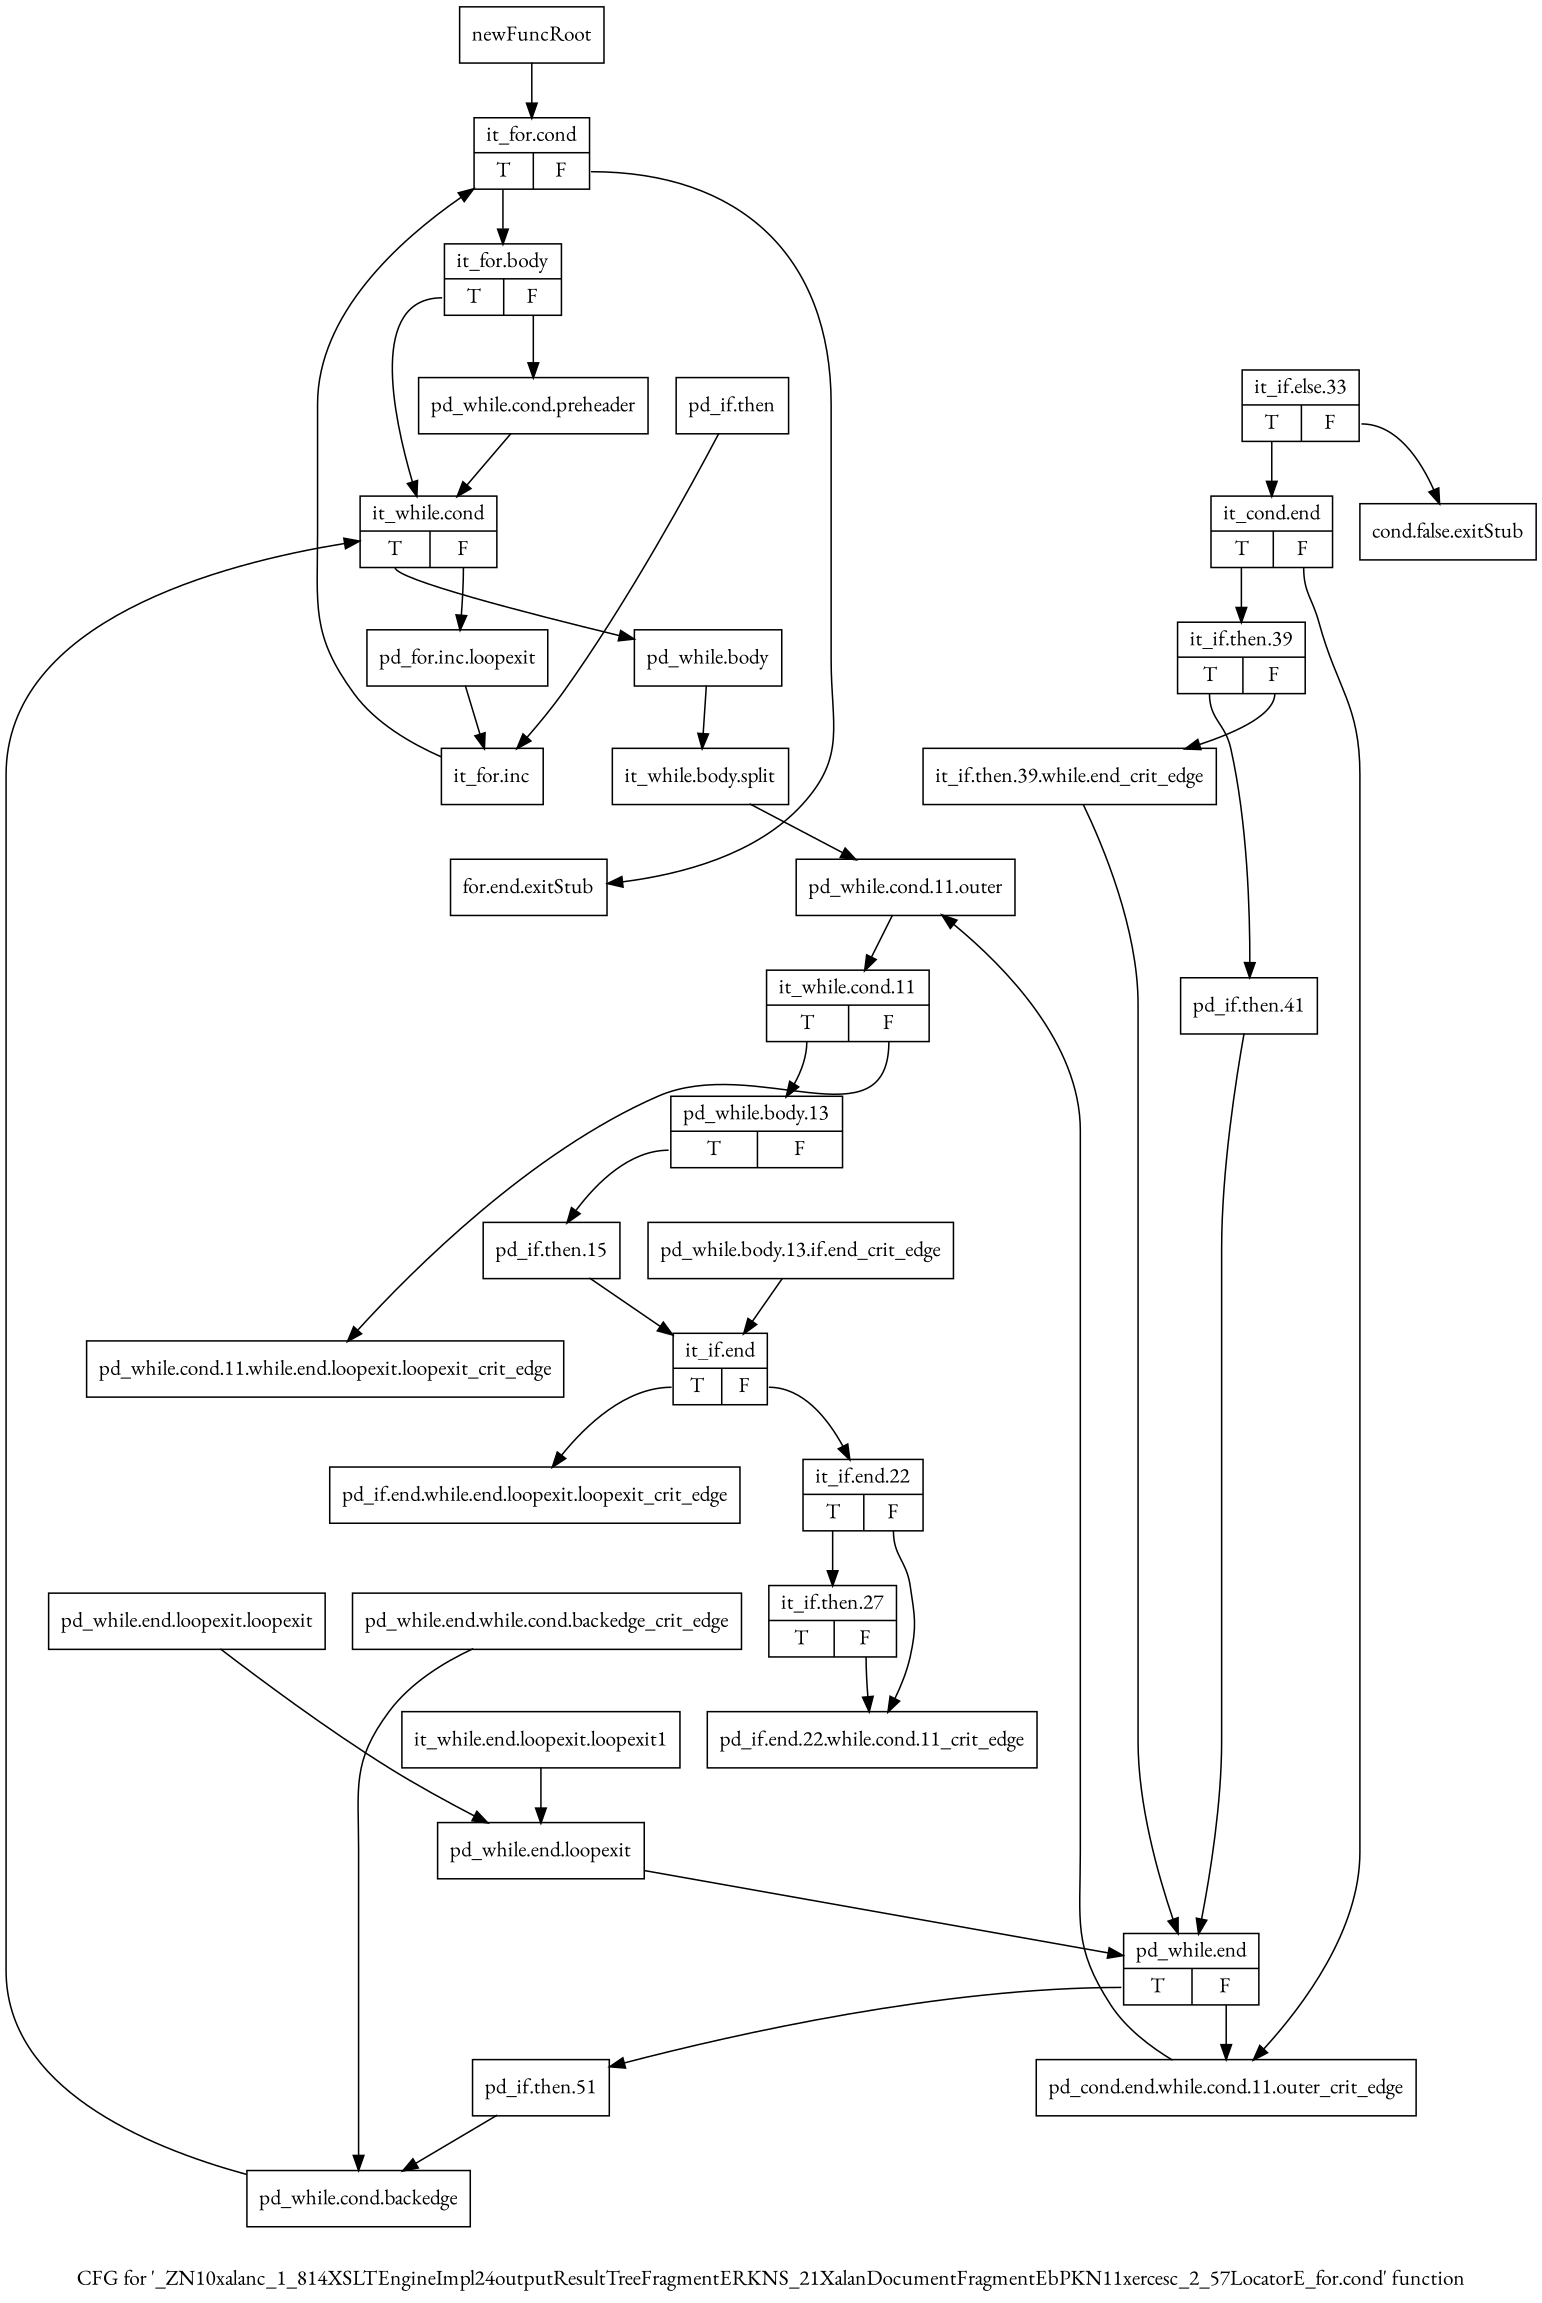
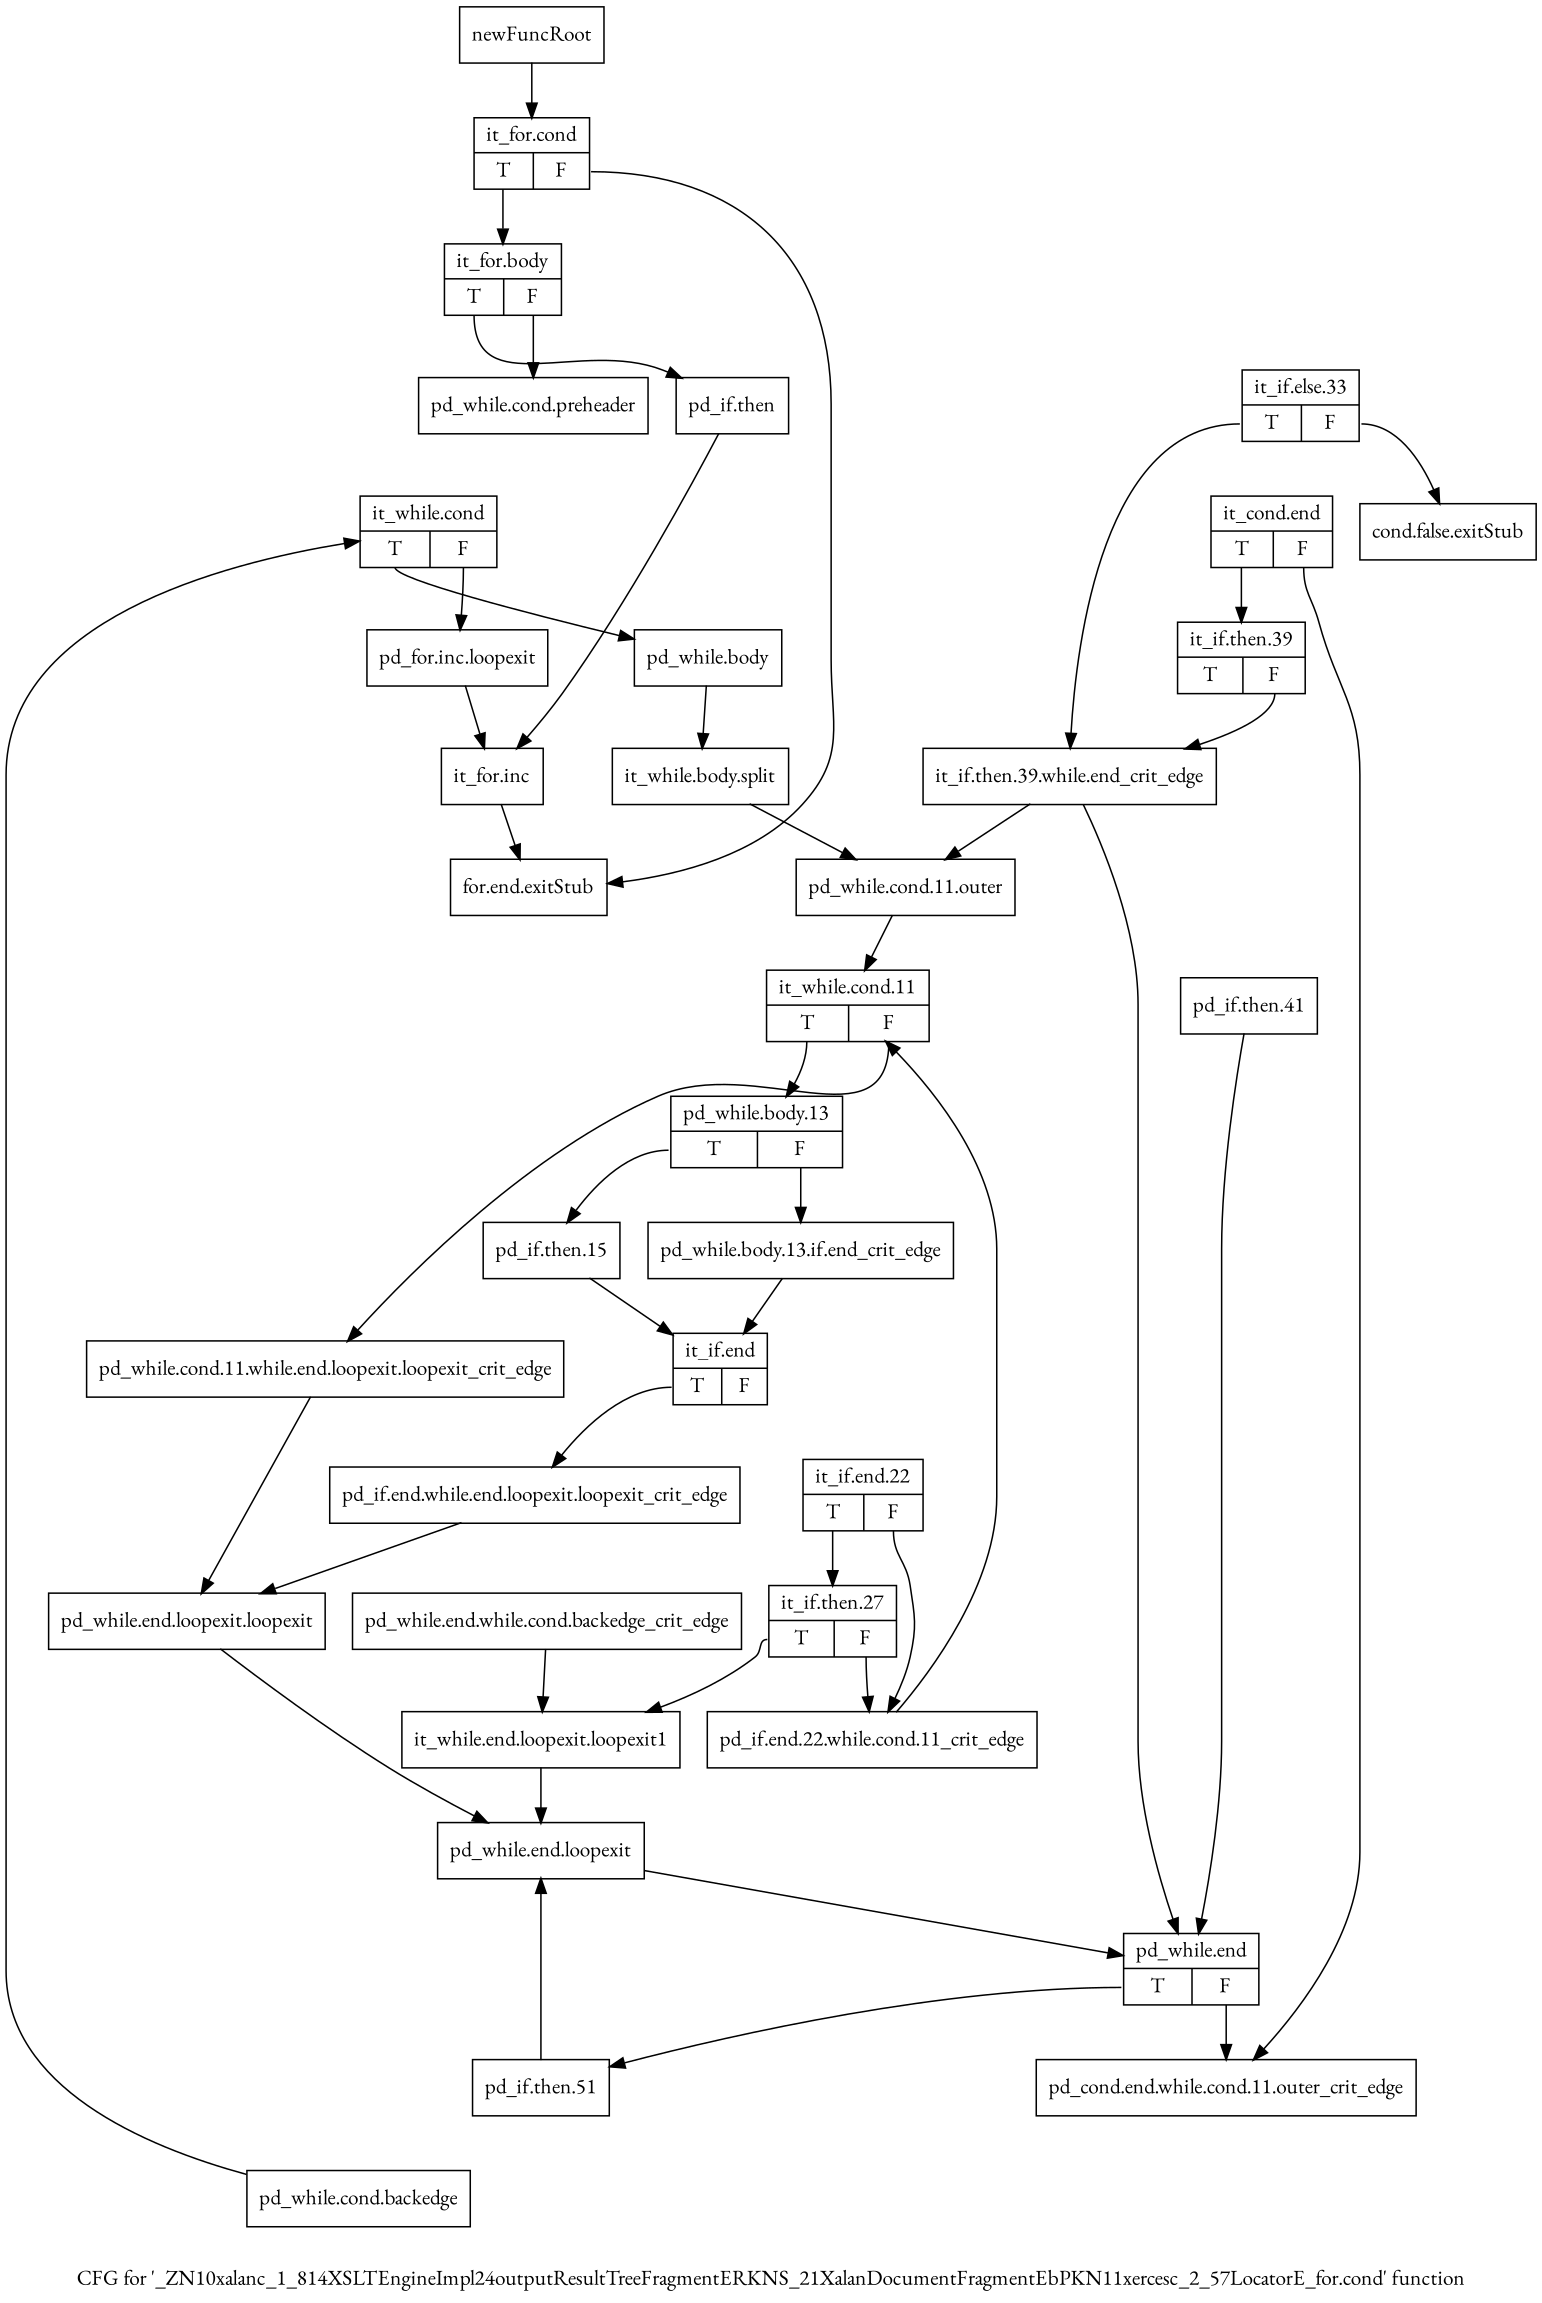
edge "it_for.body" -> "it_while.cond": now "it_for.body" -> "pd_if.then"
edge "pd_while.cond.preheader" -> "it_while.cond": removed
edge "it_if.else.33" -> "it_cond.end": now "it_if.else.33" -> "it_if.then.39.while.end_crit_edge"
edge "it_for.inc" -> "it_for.cond": now "it_for.inc" -> "for.end.exitStub"
edge "it_if.then.39" -> "pd_if.then.41": removed
edge "pd_while.body.13" -> "pd_while.body.13.if.end_crit_edge": added
edge "pd_if.end.22.while.cond.11_crit_edge" -> "it_while.cond.11": added
edge "it_if.end" -> "it_if.end.22": removed
edge "pd_cond.end.while.cond.11.outer_crit_edge" -> "pd_while.cond.11.outer": now "it_if.then.39.while.end_crit_edge" -> "pd_while.cond.11.outer"
edge "pd_while.cond.11.while.end.loopexit.loopexit_crit_edge" -> "pd_while.end.loopexit.loopexit": added
edge "pd_if.end.while.end.loopexit.loopexit_crit_edge" -> "pd_while.end.loopexit.loopexit": added
edge "it_if.then.27" -> "it_while.end.loopexit.loopexit1": added
edge "pd_while.end.while.cond.backedge_crit_edge" -> "pd_while.cond.backedge": now "pd_while.end.while.cond.backedge_crit_edge" -> "it_while.end.loopexit.loopexit1"
edge "pd_if.then.51" -> "pd_while.cond.backedge": now "pd_if.then.51" -> "pd_while.end.loopexit"
